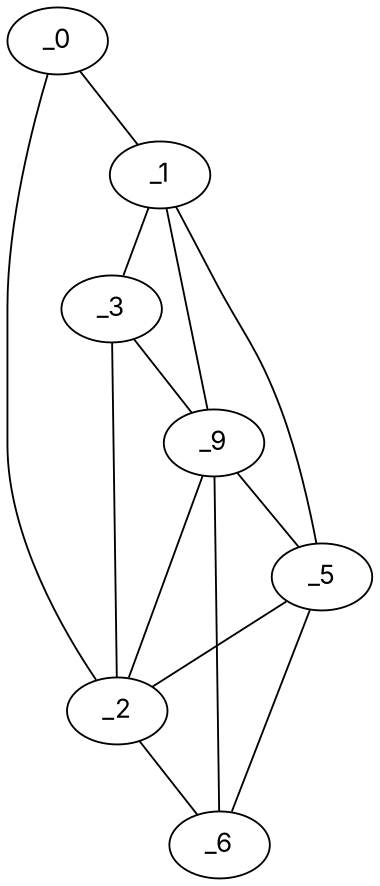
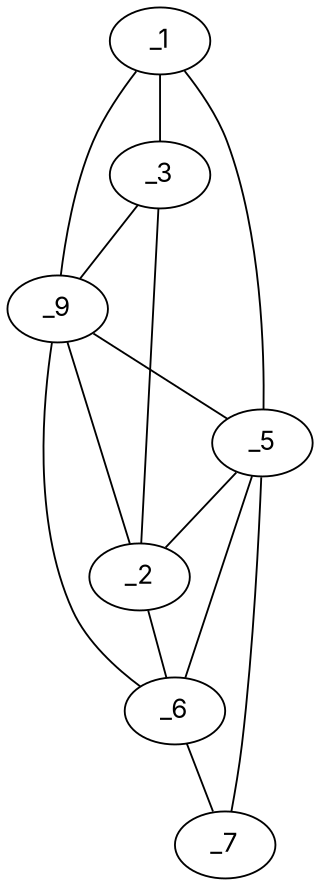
node "_0": removed
node "_7": added
